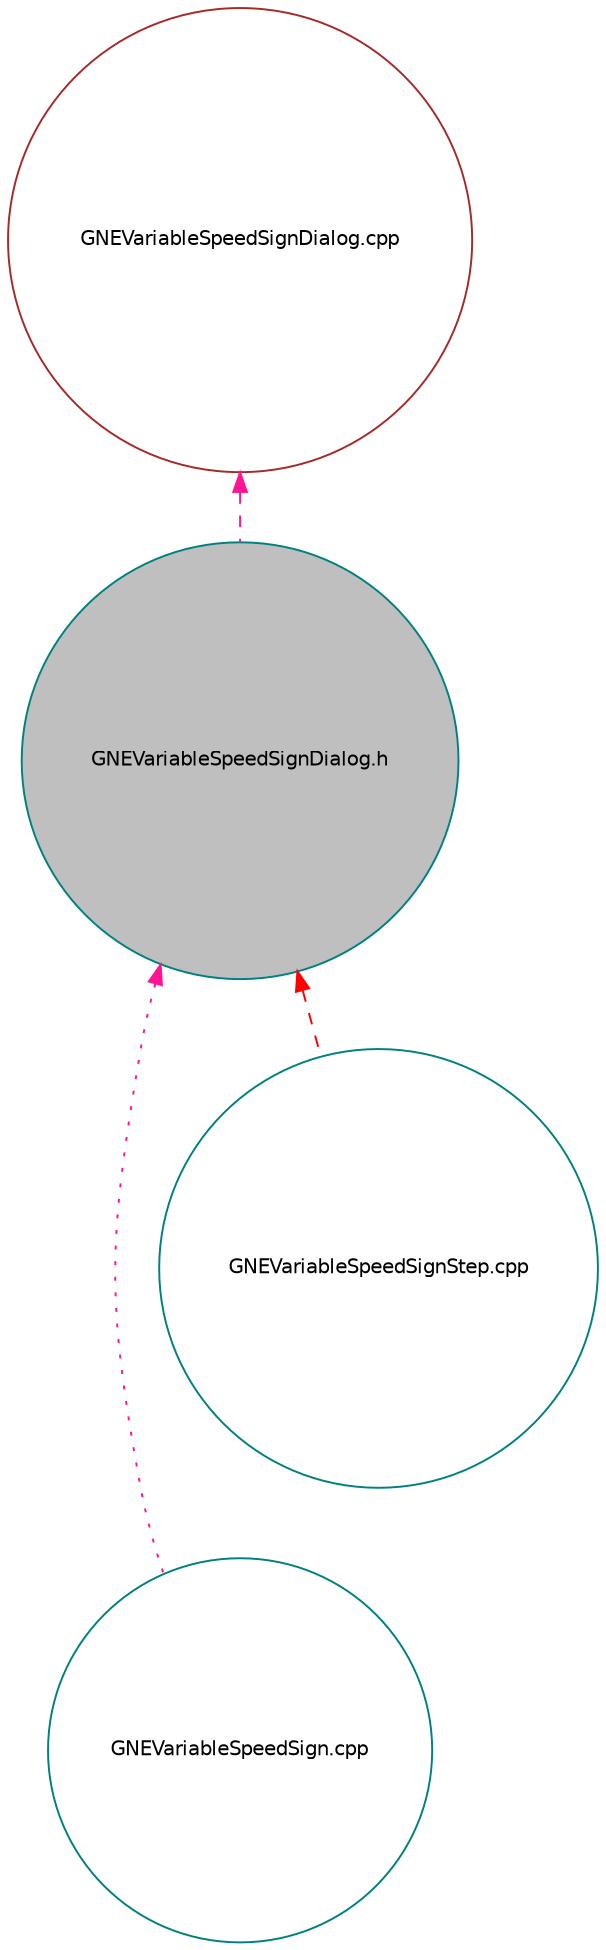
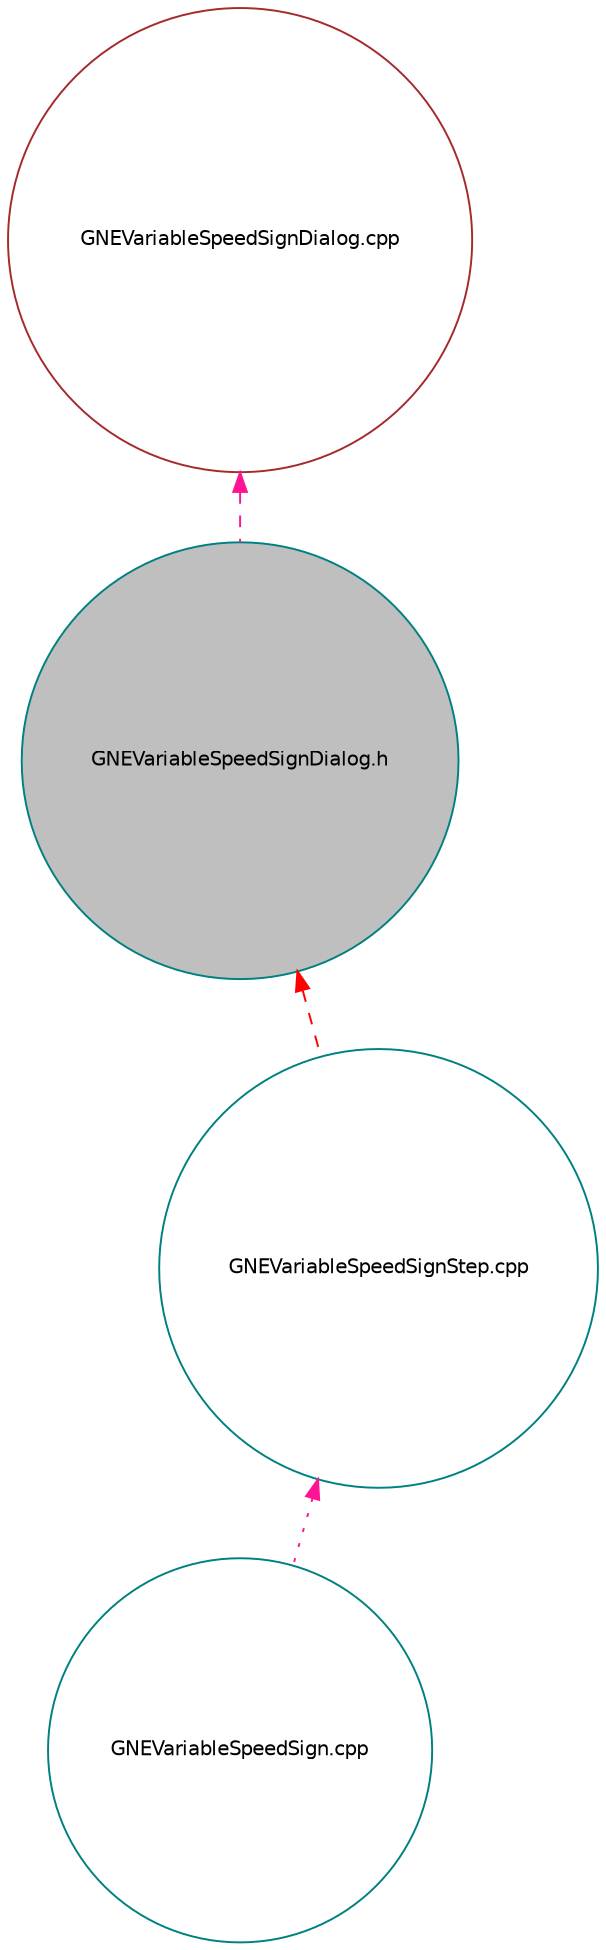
edge "GNEVariableSpeedSign.cpp" -> "GNEVariableSpeedSignDialog.h": now "GNEVariableSpeedSign.cpp" -> "GNEVariableSpeedSignStep.cpp"
